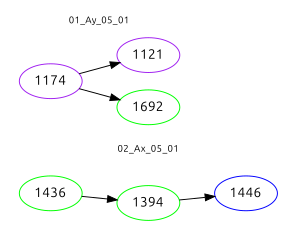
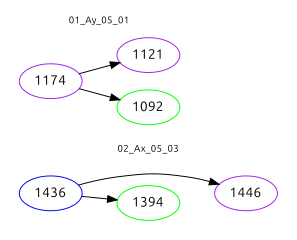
node "1692": label "1692" -> "1092"
cluster "02_Ax_05_01": label "02_Ax_05_01" -> "02_Ax_05_03"
node "1436": color green -> blue
node "1446": color blue -> purple
edge "1394" -> "1446": now "1436" -> "1446"
